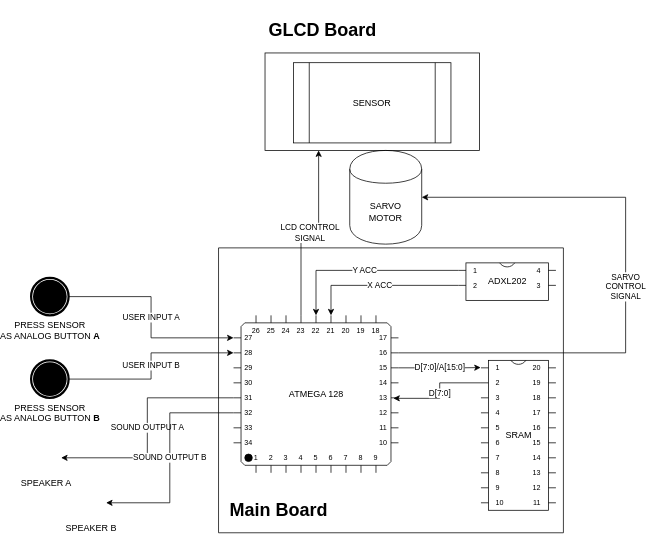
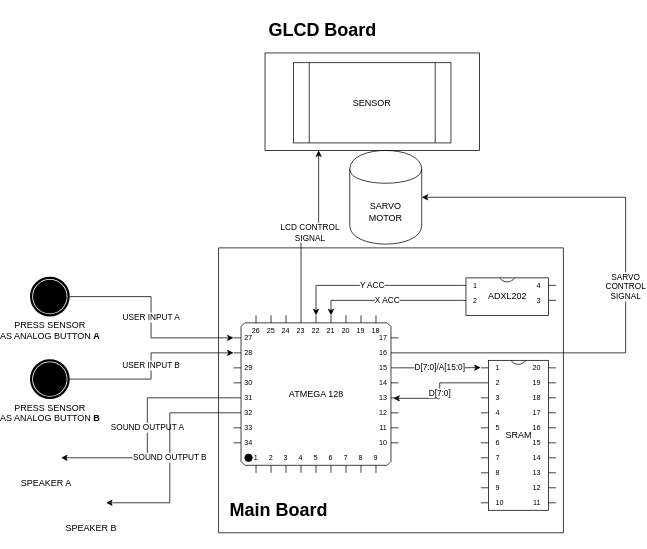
node "ADXL202": moved (507, 282) -> (507, 297)
